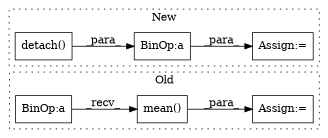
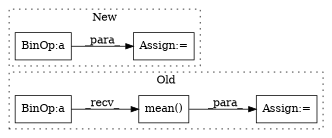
node "detach()": removed
